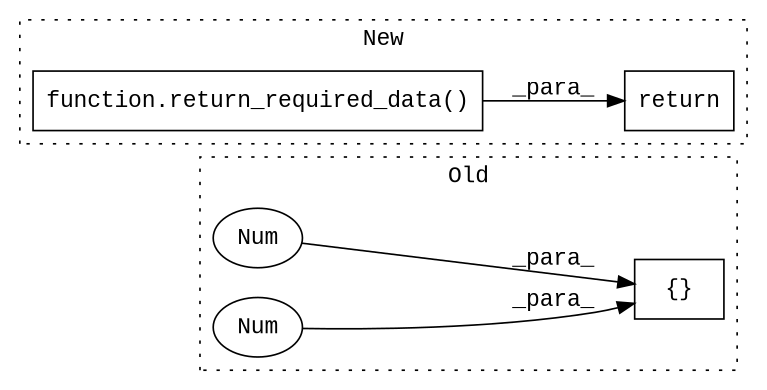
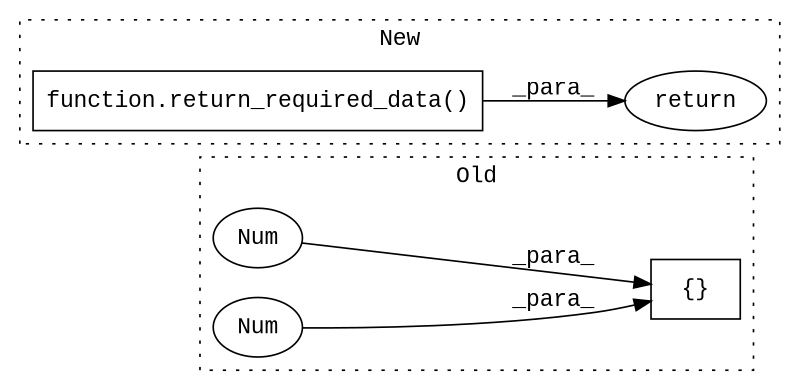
node "return": shape box -> ellipse
